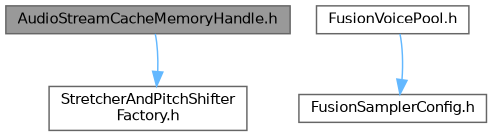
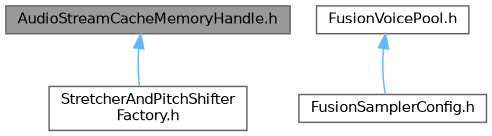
edge "AudioStreamCacheMemoryHandle.h" -> "StretcherAndPitchShifter Factory.h": reversed
edge "FusionVoicePool.h" -> "FusionSamplerConfig.h": reversed
